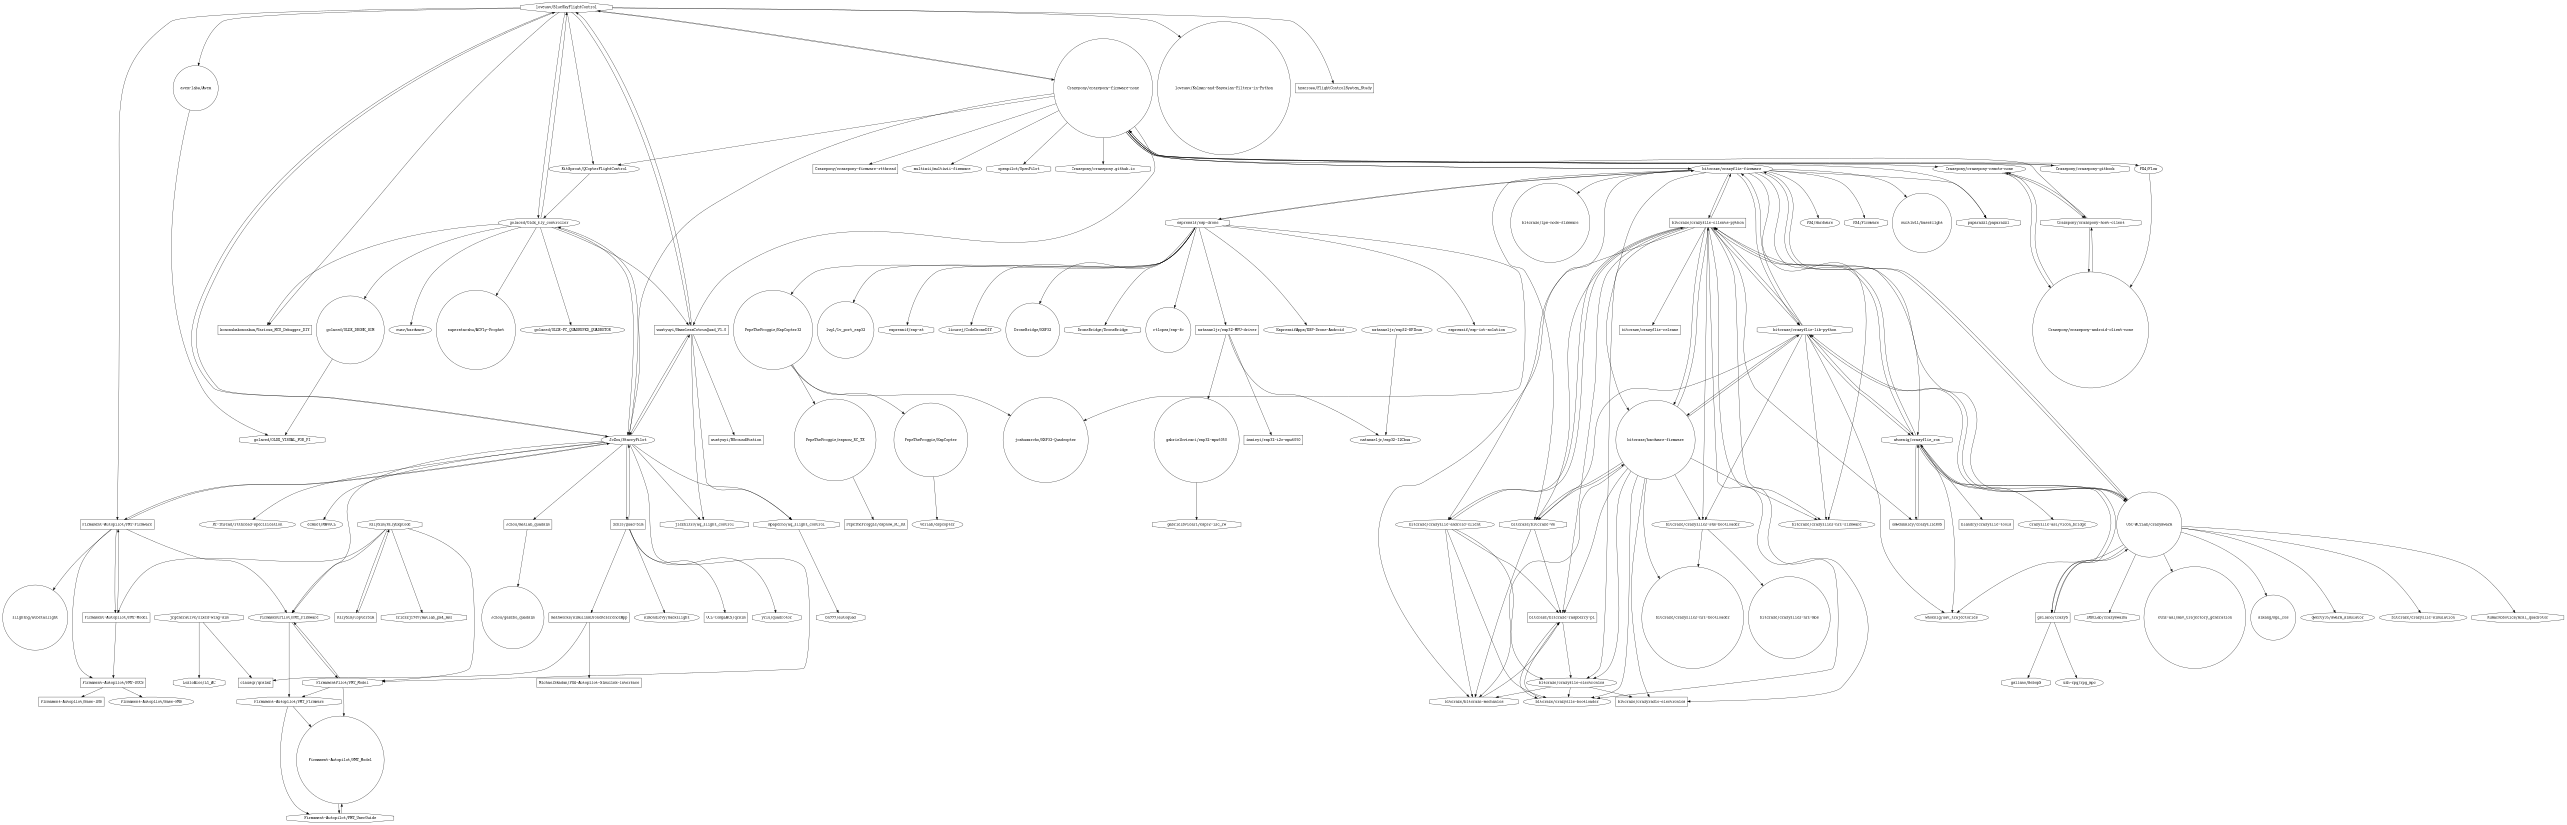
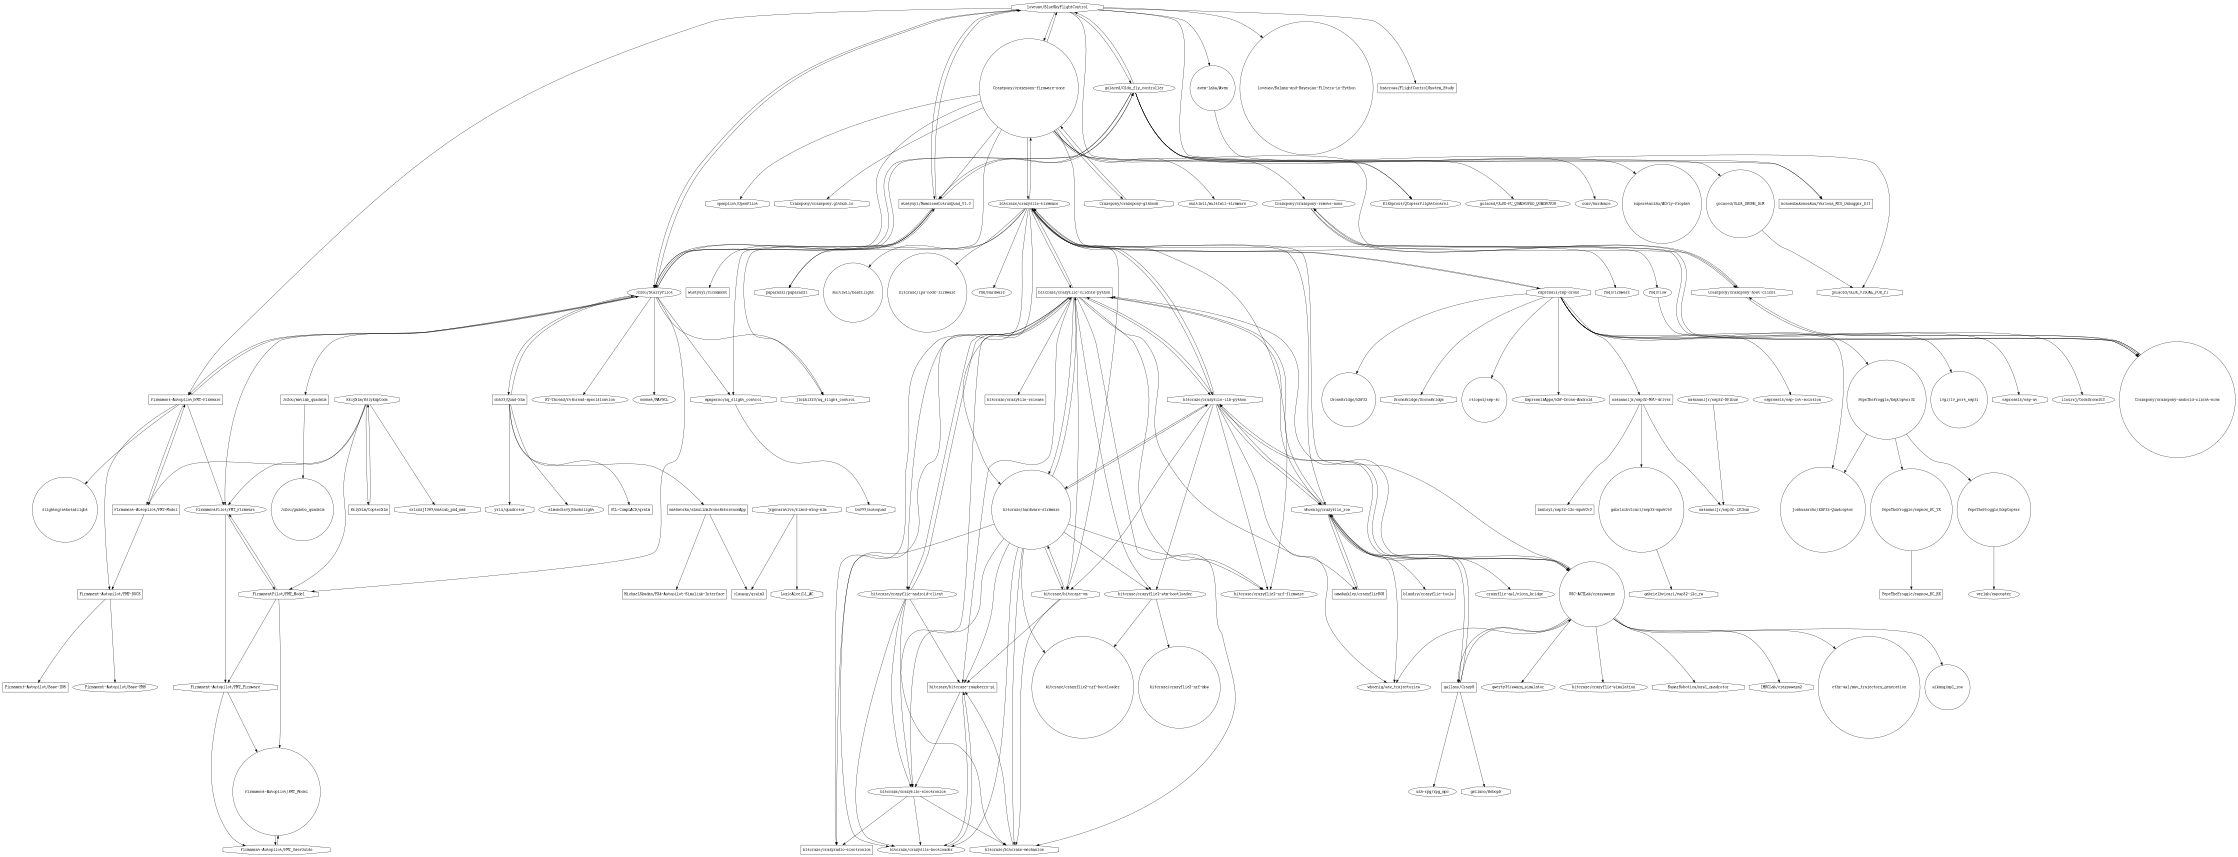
node "Crazepony/crazepony-firmware-rtthread": removed
edge "KitSprout/QCopterFlightControl" -> "golaced/Oldx_fly_controller": now "wustyuyi/NamelessCotrunQuad_V1.0" -> "golaced/Oldx_fly_controller"
edge "USC-ACTLab/crazyswarm" -> "bitcraze/crazyflie-firmware": removed
node "wustyuyi/NGroundStation": label "wustyuyi/NGroundStation" -> "wustyuyi/Firmament"
